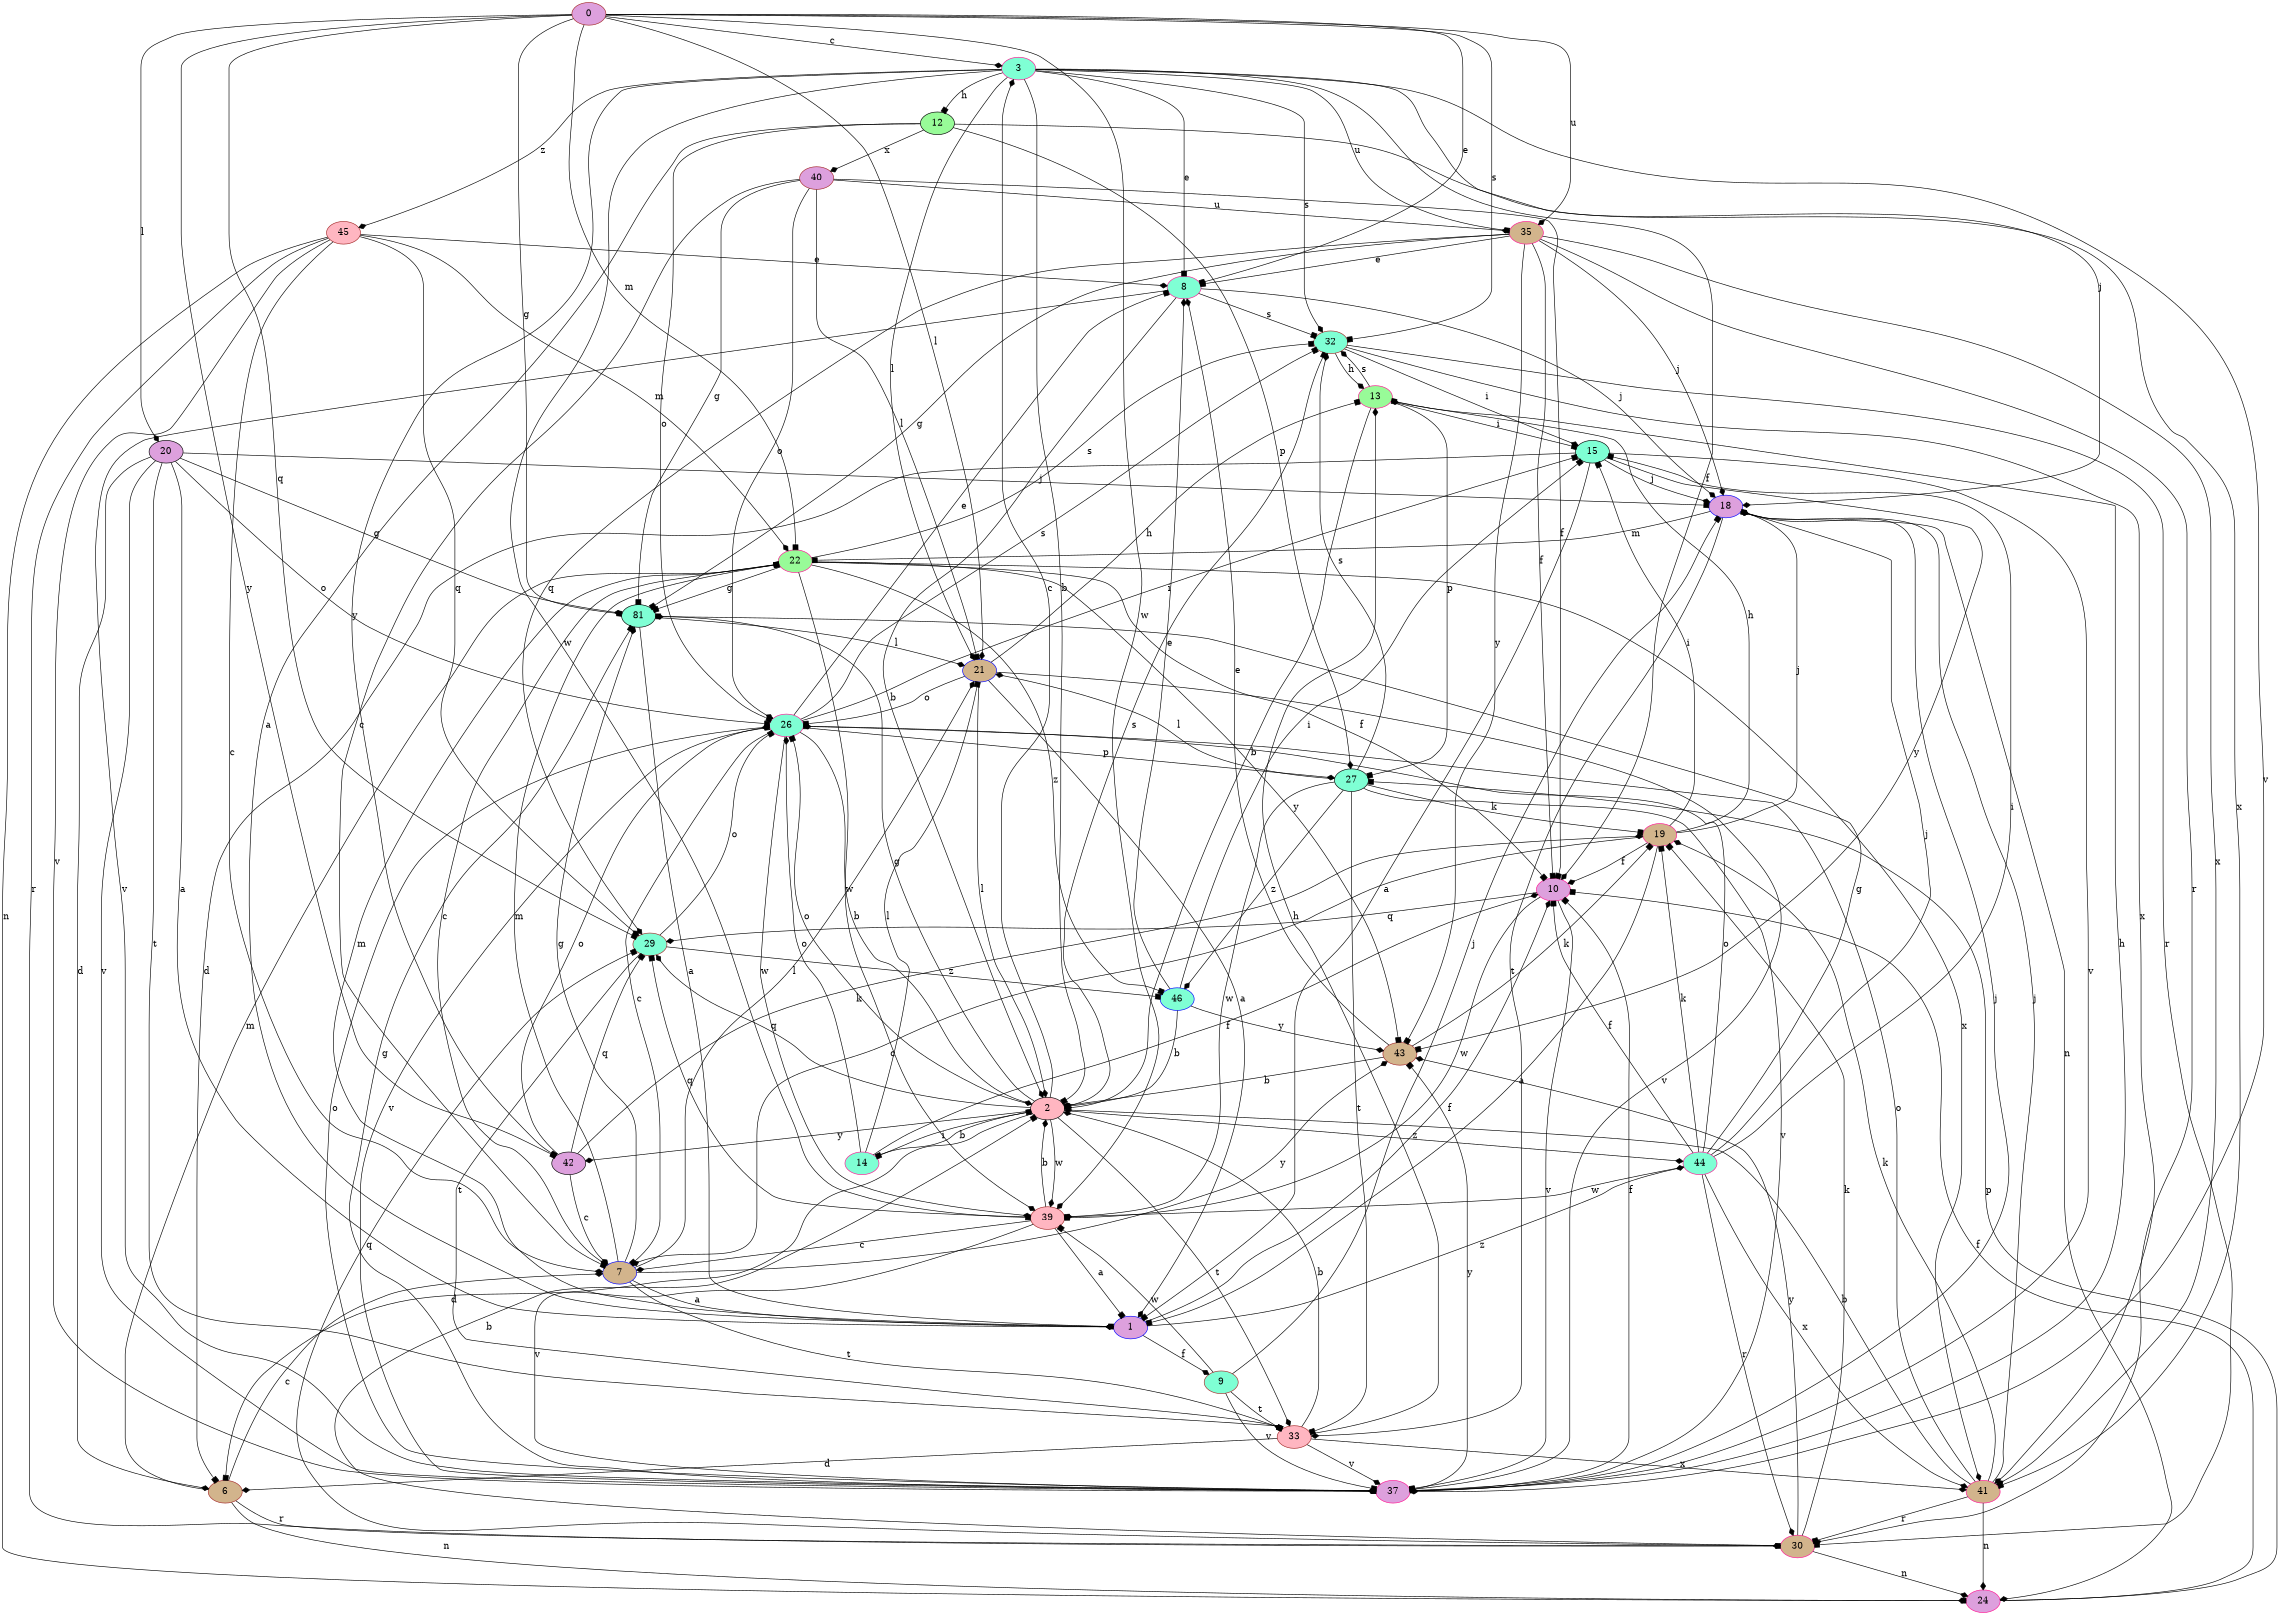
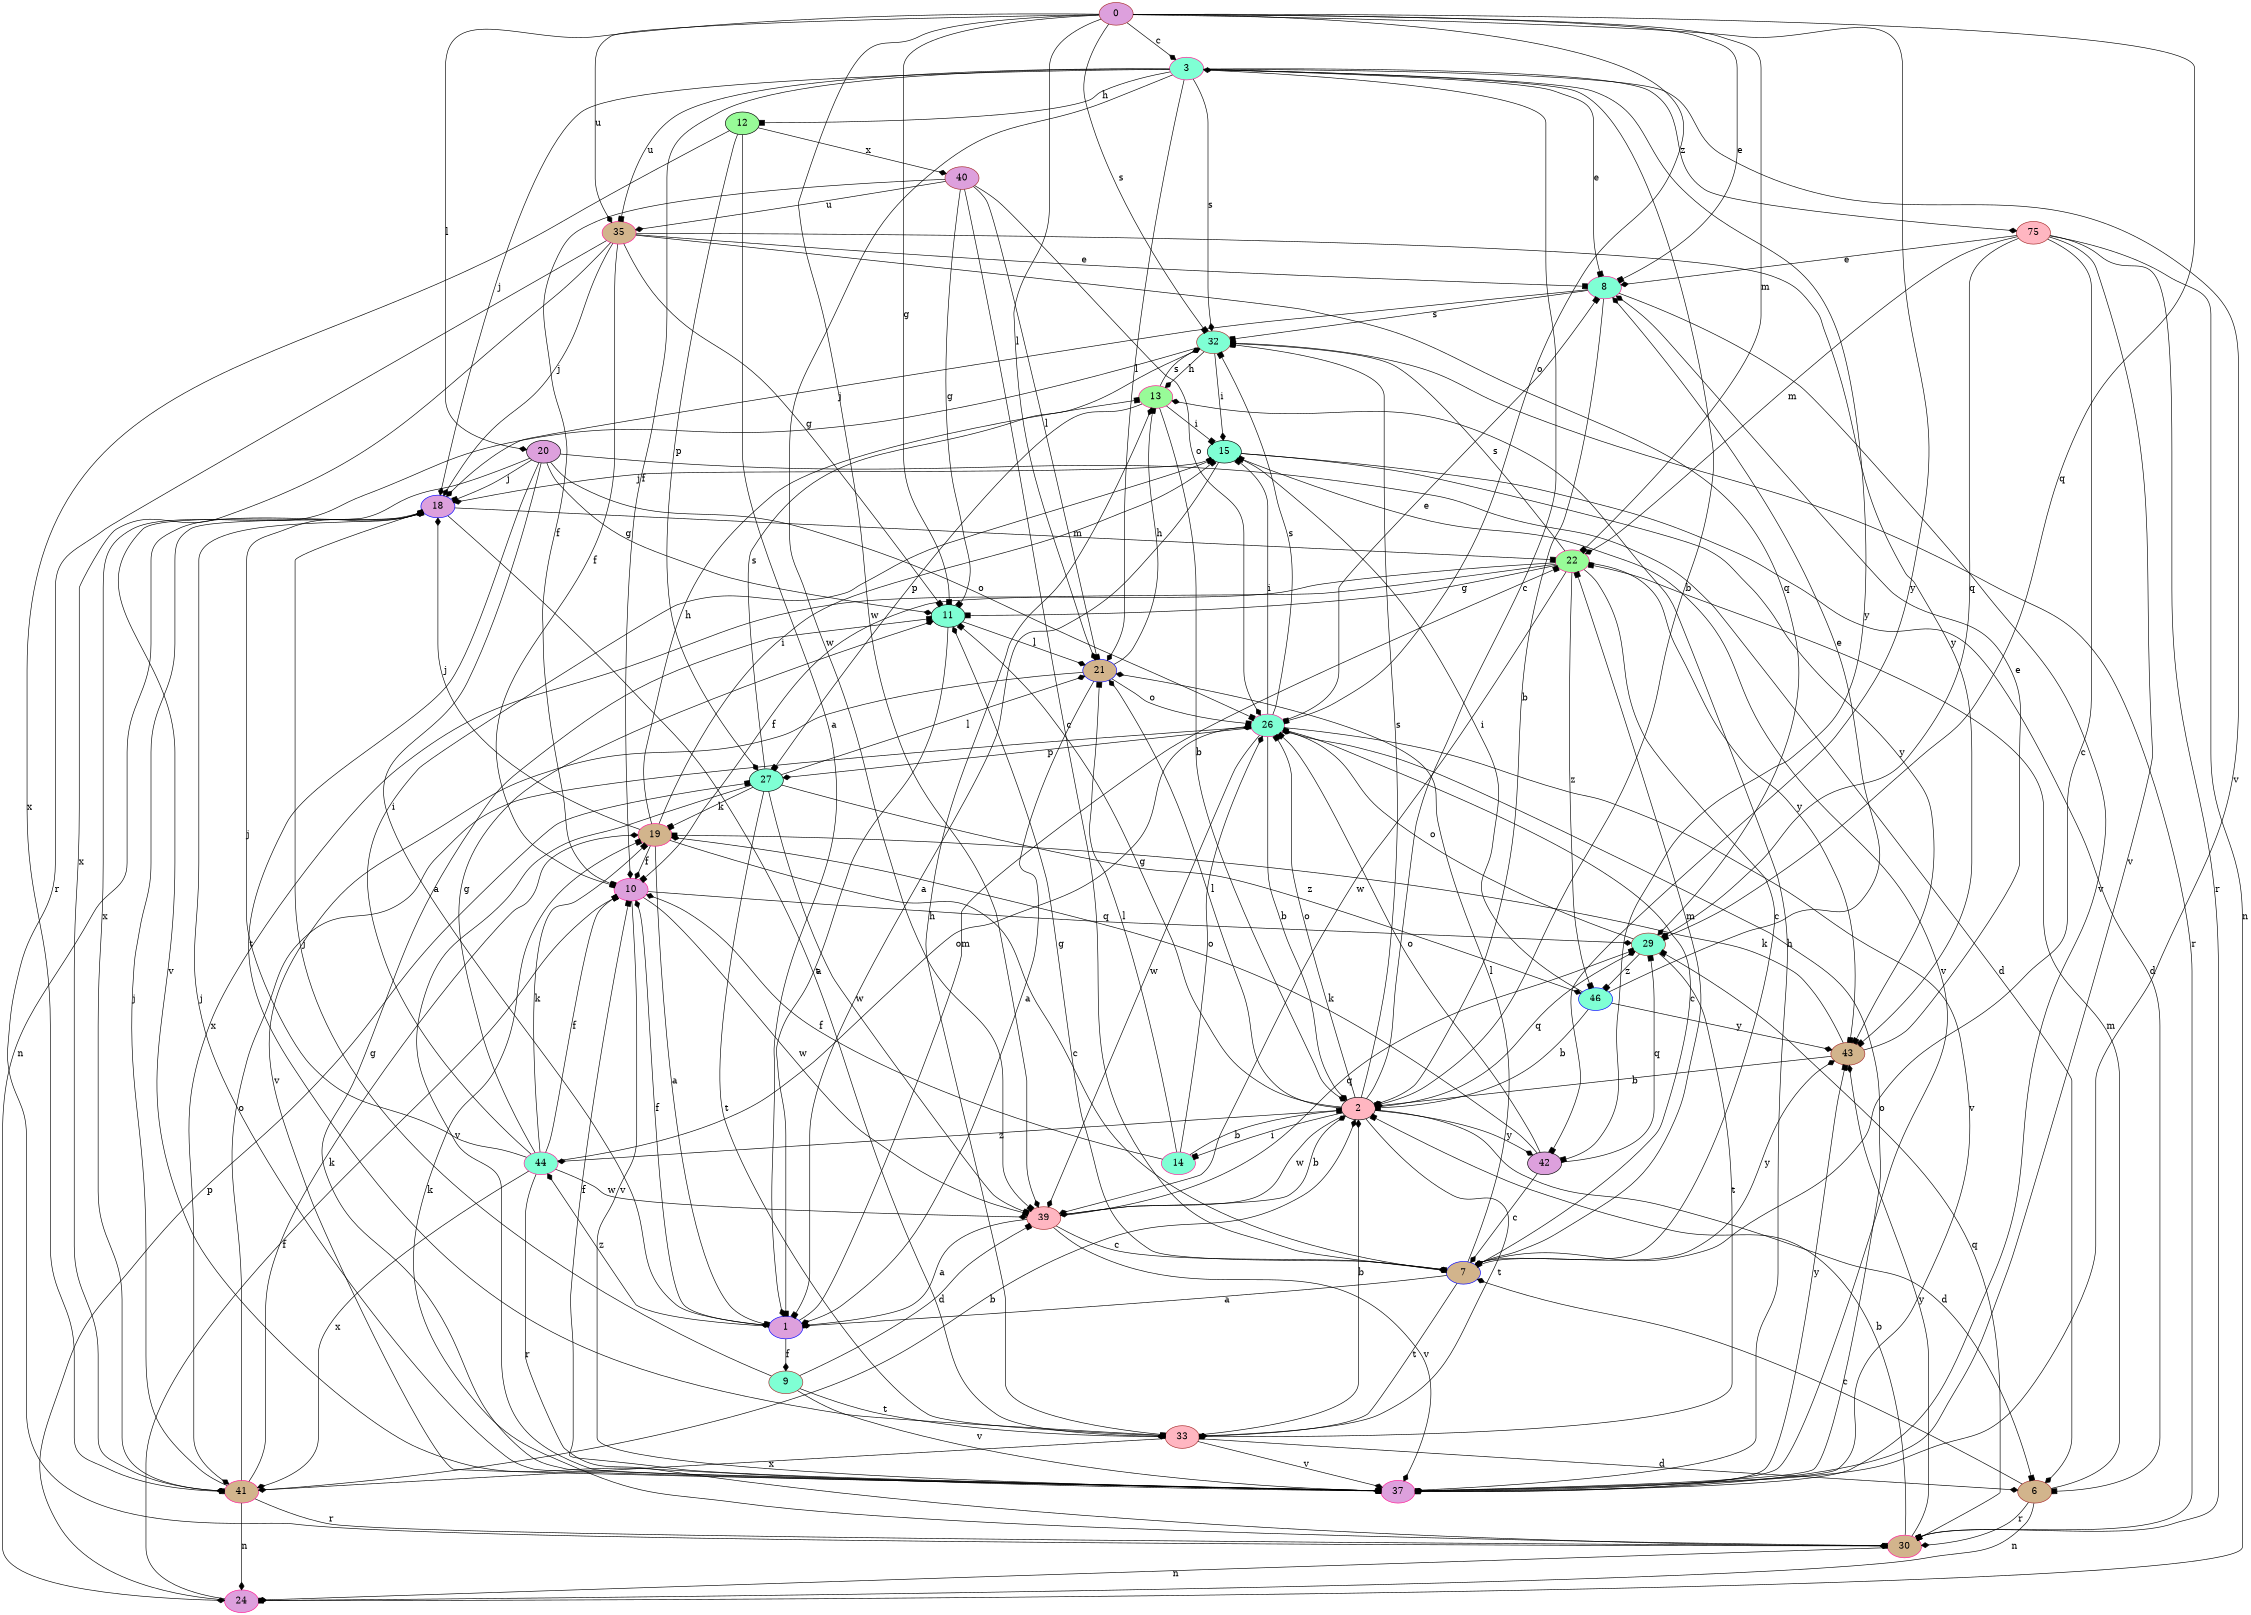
node "45": label "45" -> "75"
edge "12" -> "26": now "0" -> "26"
node "81": label "81" -> "11"
edge "21" -> "2": reversed
edge "9" -> "39": label "w" -> "d"
